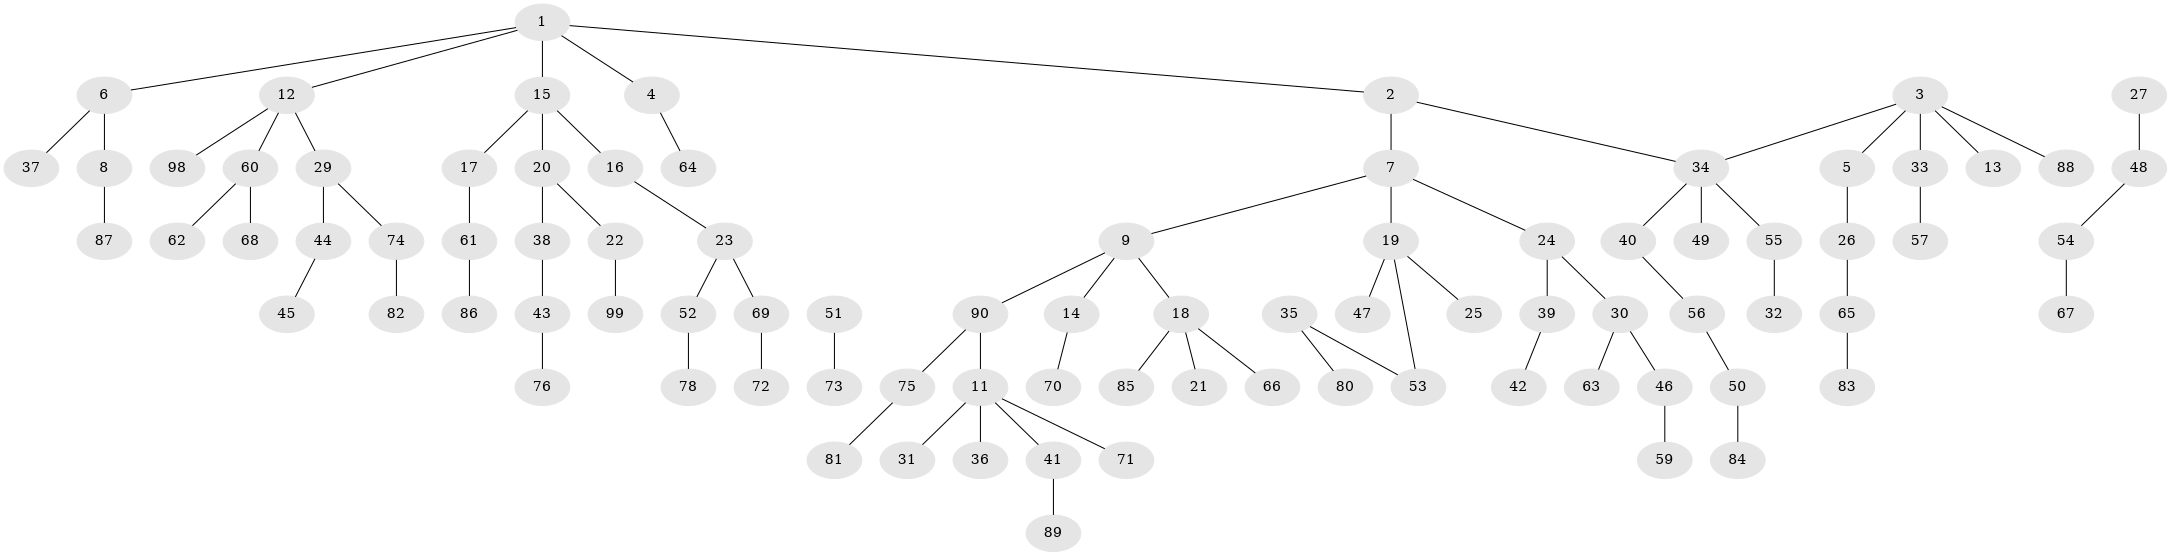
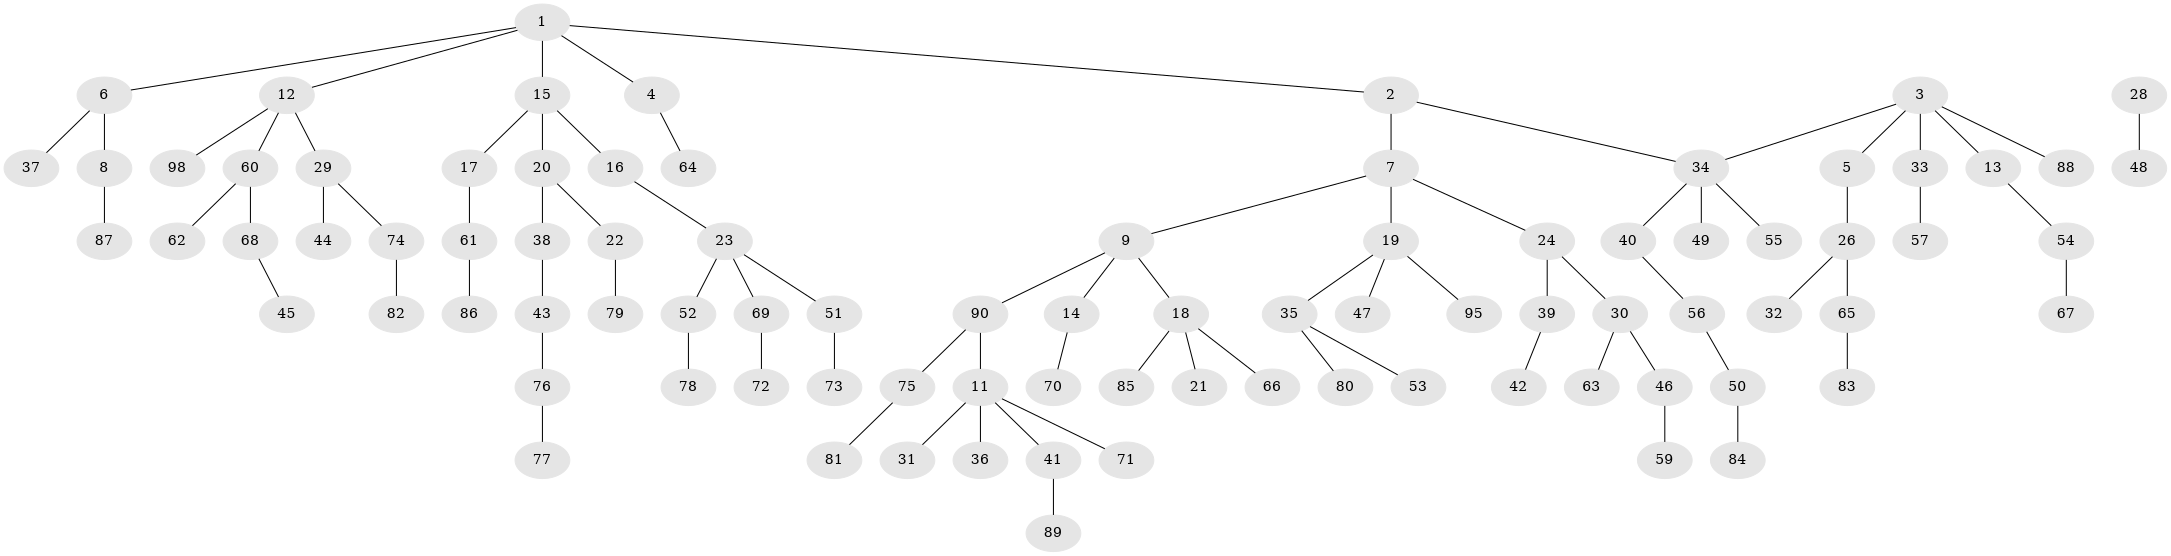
node "27": label "27" -> "28"
edge "48" -- "54": now "13" -- "54"
edge "44" -- "45": now "68" -- "45"
edge "23" -- "51": added
edge "55" -- "32": now "26" -- "32"
node "99": label "99" -> "79"
edge "19" -- "53": now "19" -- "35"
node "25": label "25" -> "95"
node "77": added
